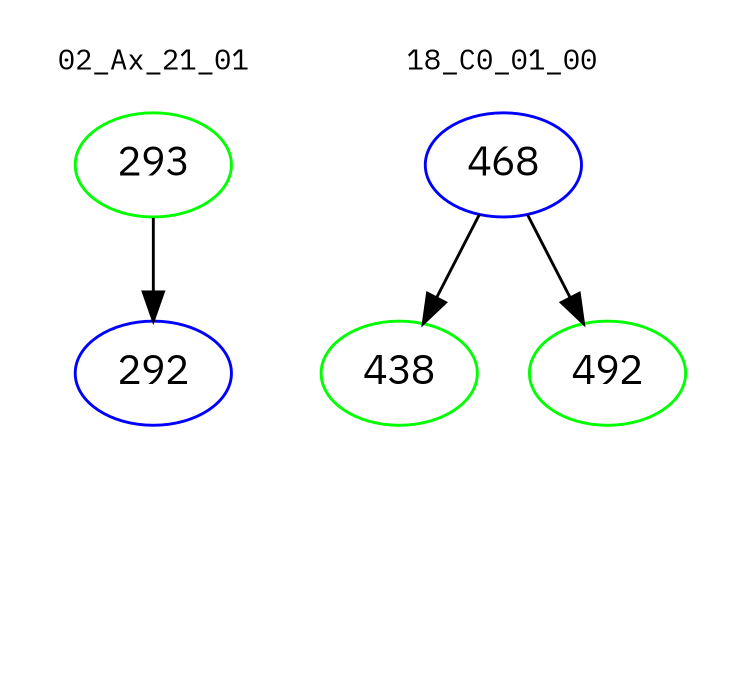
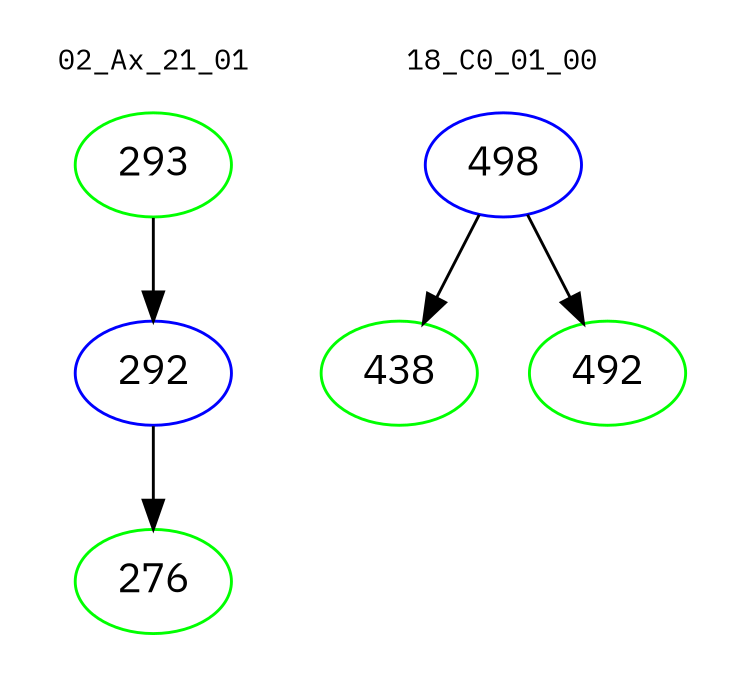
node "468": label "468" -> "498"
node "276": added
